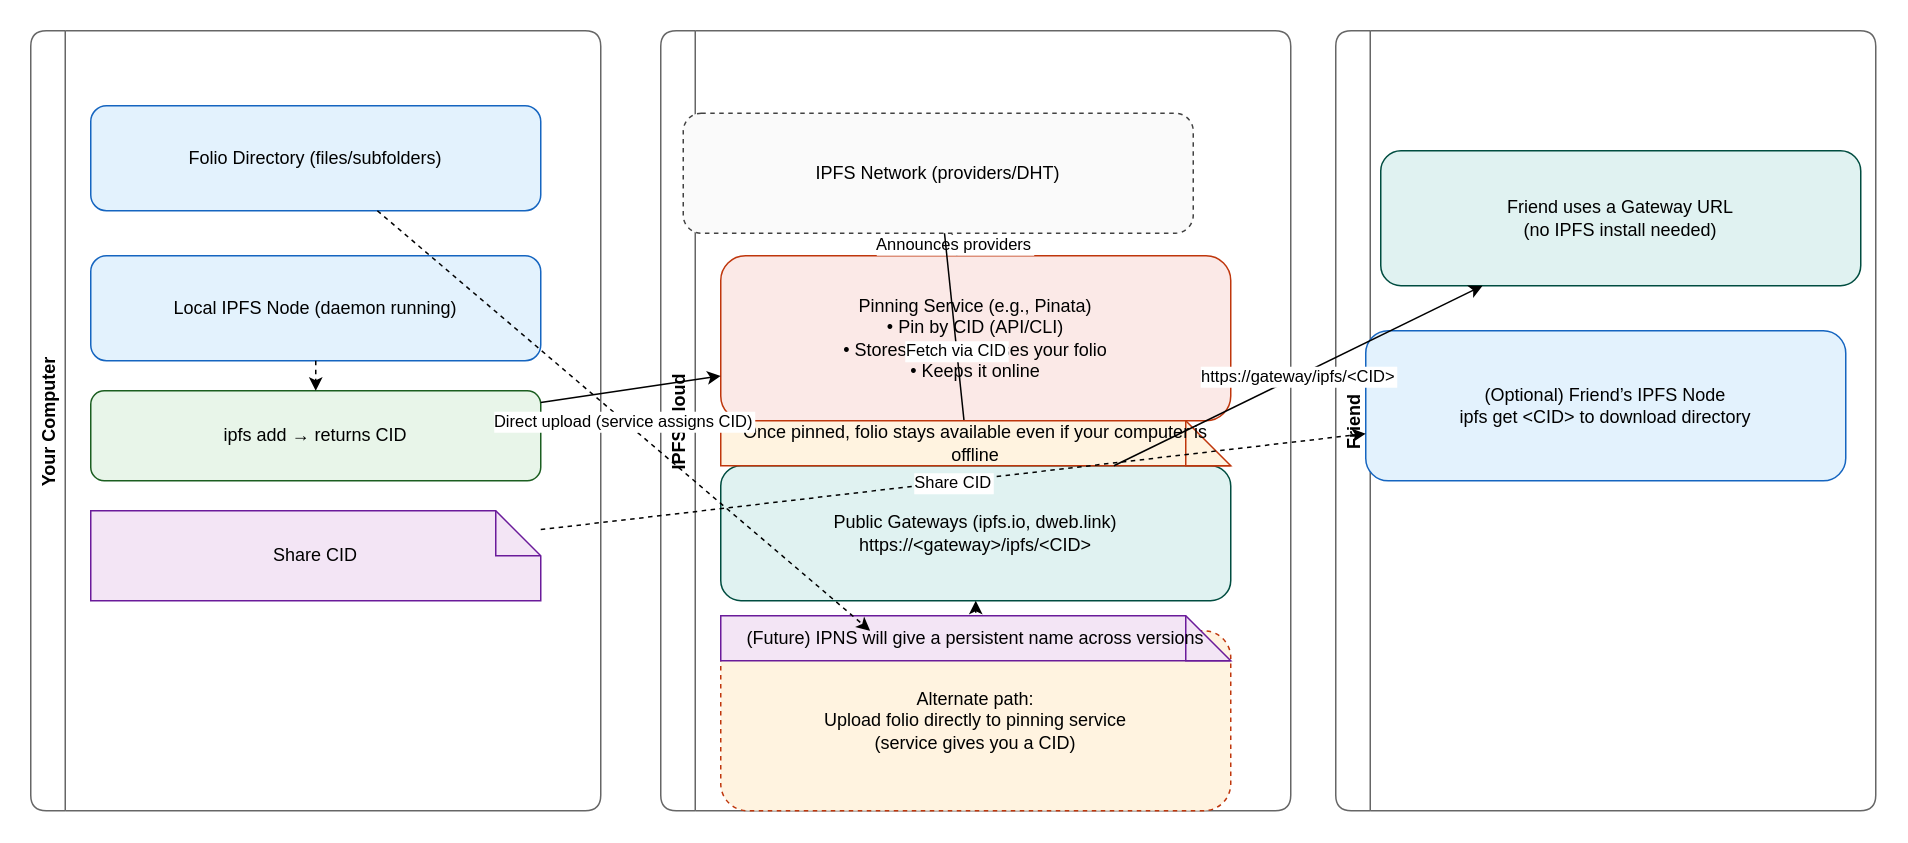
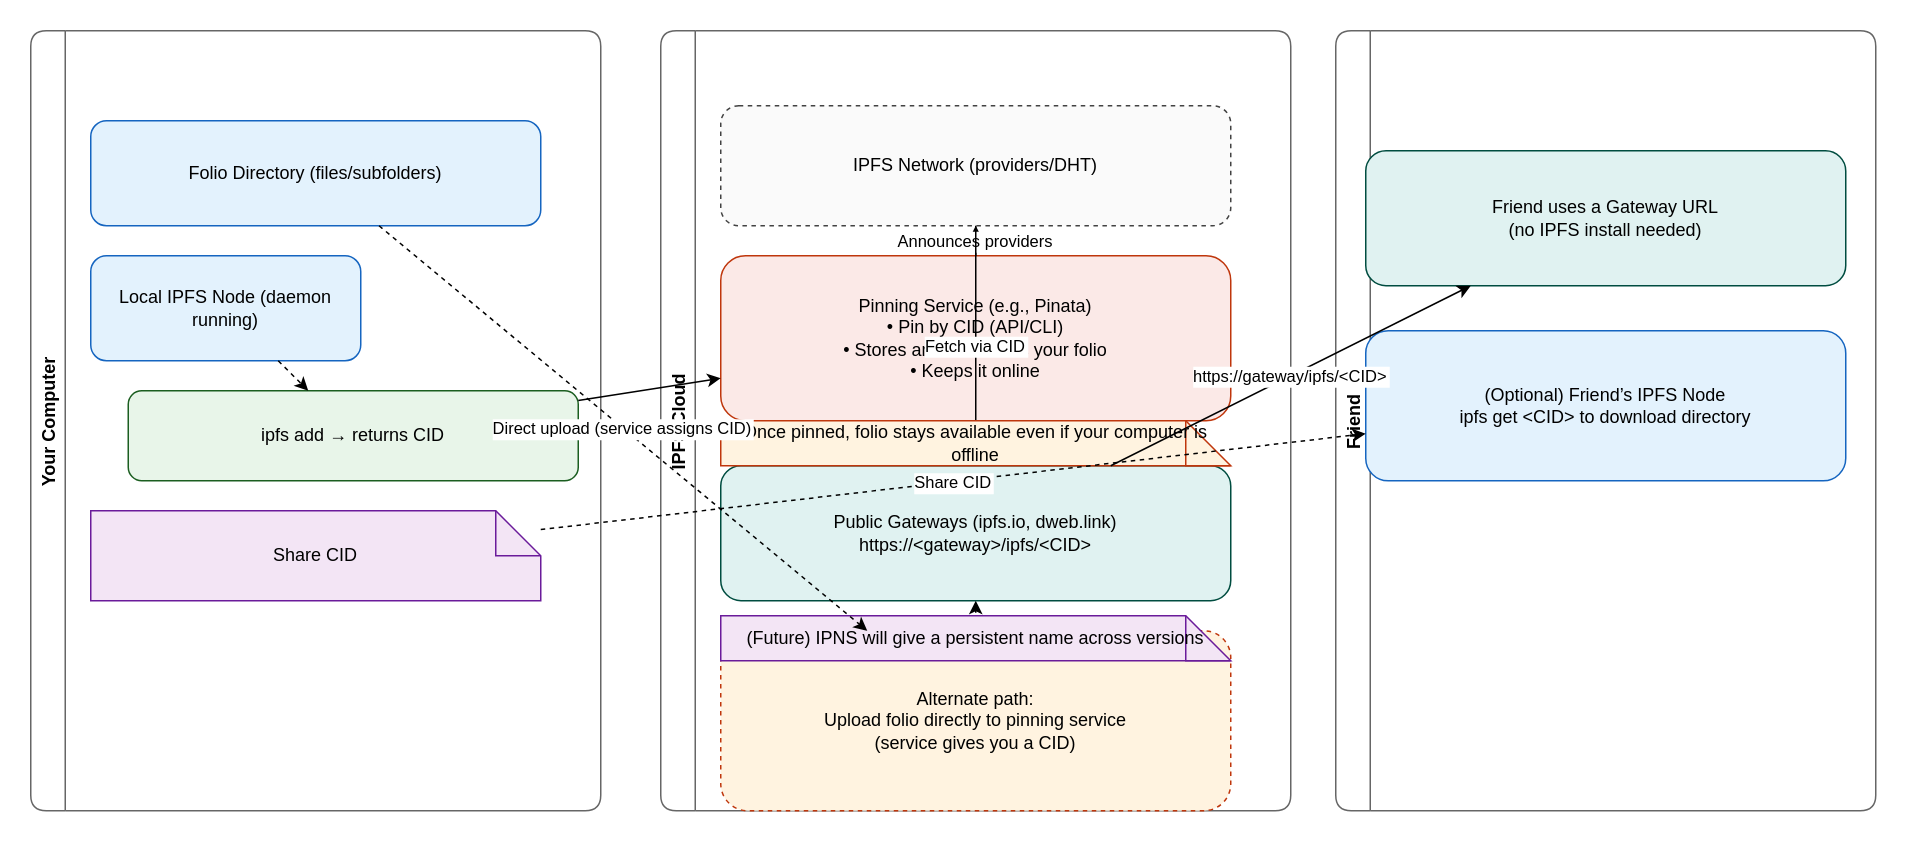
node "Folio Directory (files/subfolders)": moved (316, 158) -> (316, 173)
node "IPFS Network (providers/DHT)": moved (938, 173) -> (976, 166)
node "Friend uses a Gateway URL (no IPFS install needed)": moved (1621, 218) -> (1606, 218)
node "Local IPFS Node (daemon running)": size 450x105 -> 270x105
node "ipfs add → returns CID": moved (316, 436) -> (353, 436)
